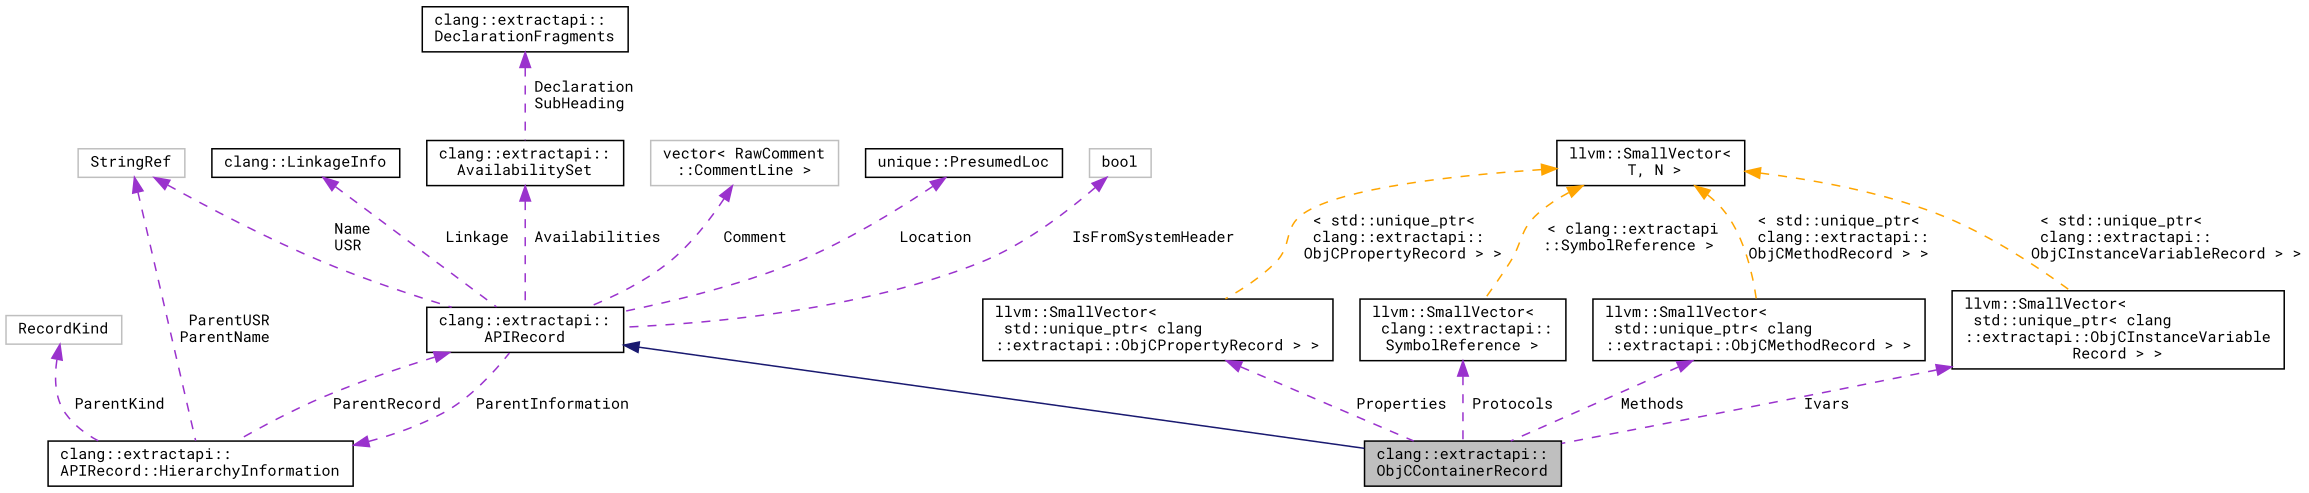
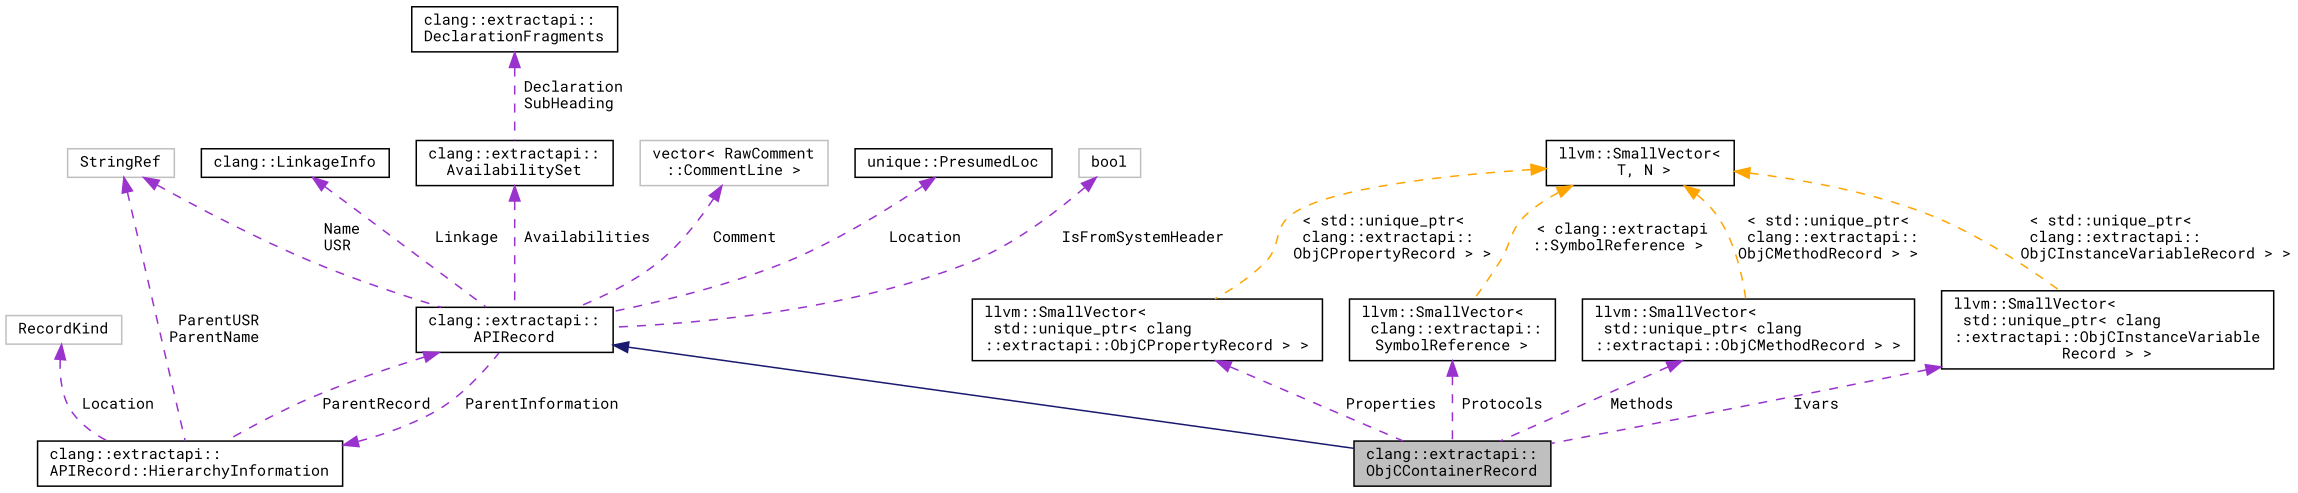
edge "clang::extractapi:: APIRecord::HierarchyInformation" -> "RecordKind": label " ParentKind" -> " Location"
